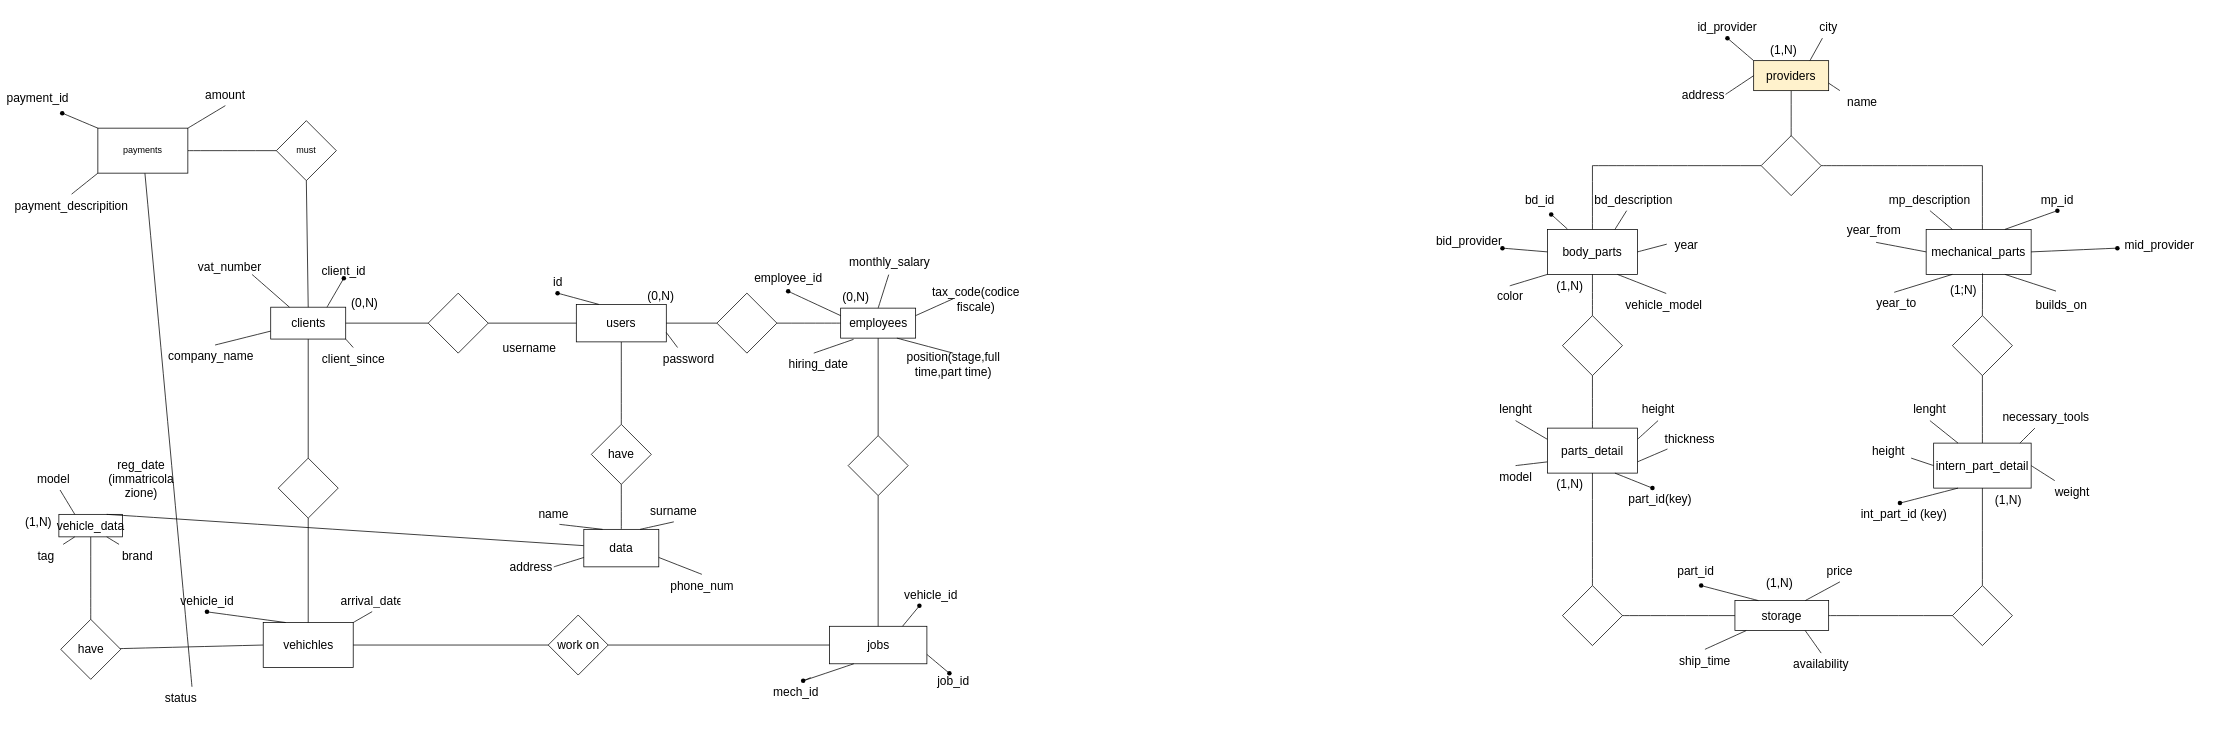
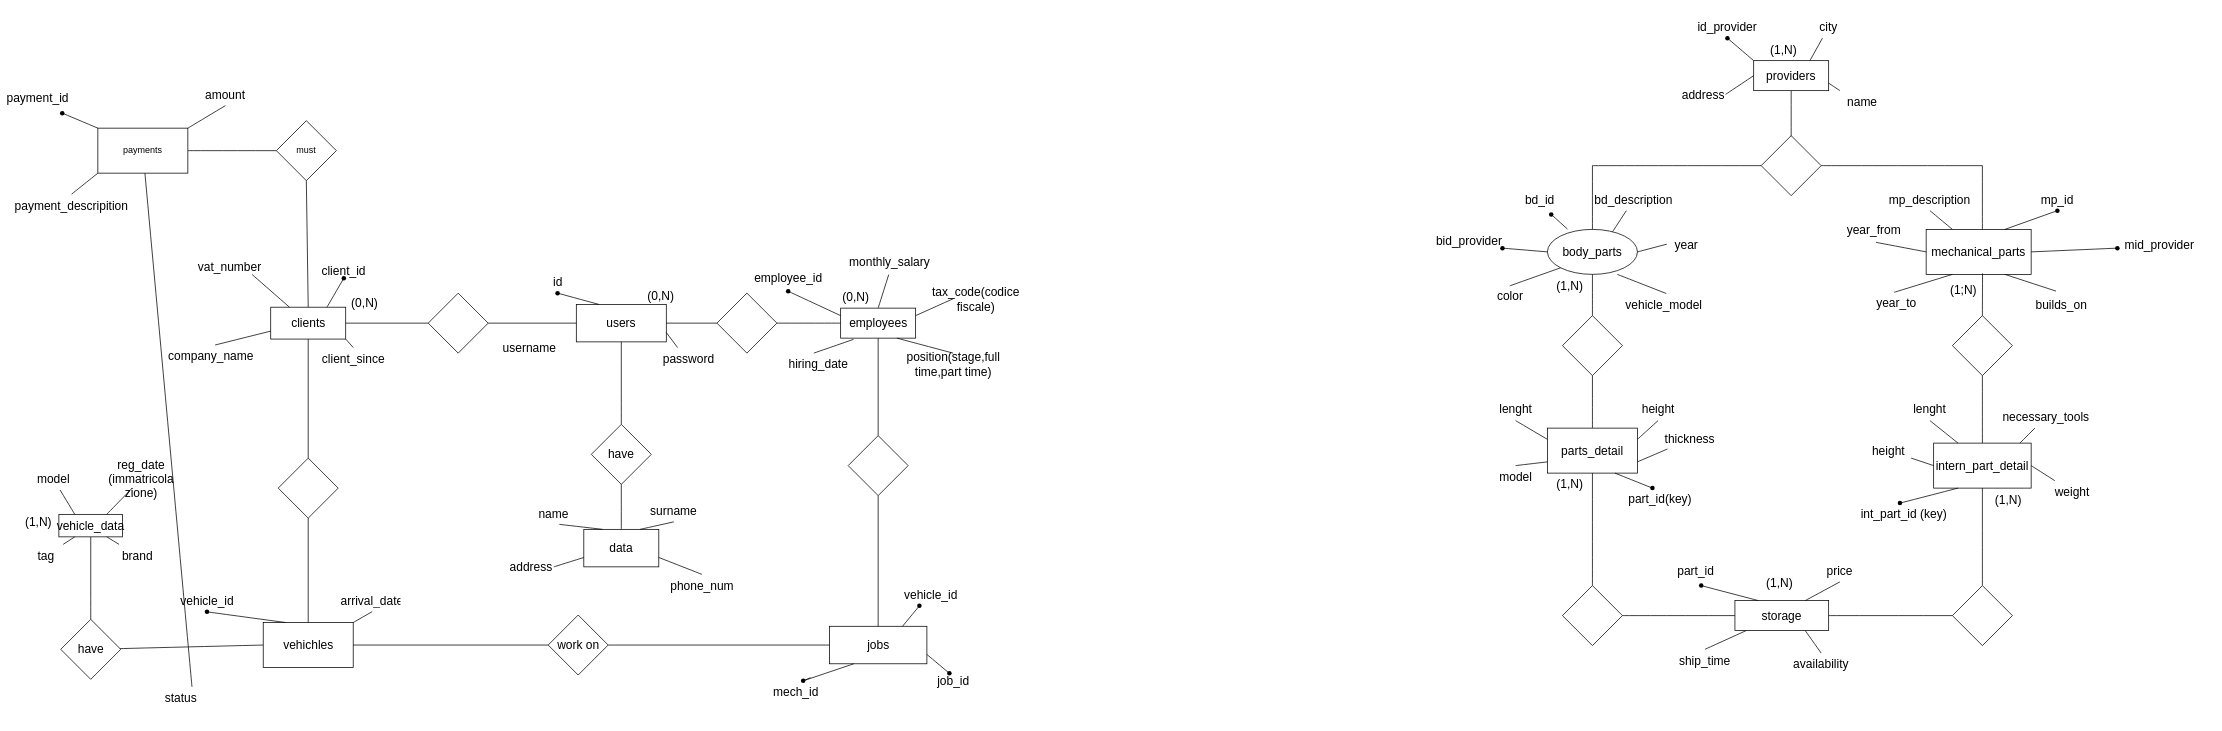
node "providers": fillcolor #fff2cc -> #ffffff
node "body_parts": shape rectangle -> ellipse
edge "vehicle_data" -- "data": now "vehicle_data" -- "reg_date (immatricola zione)"
